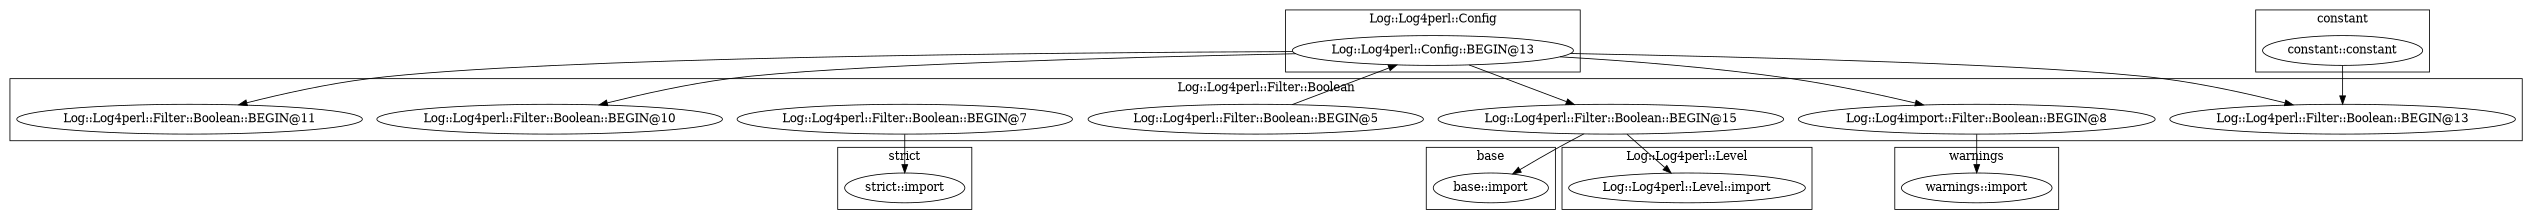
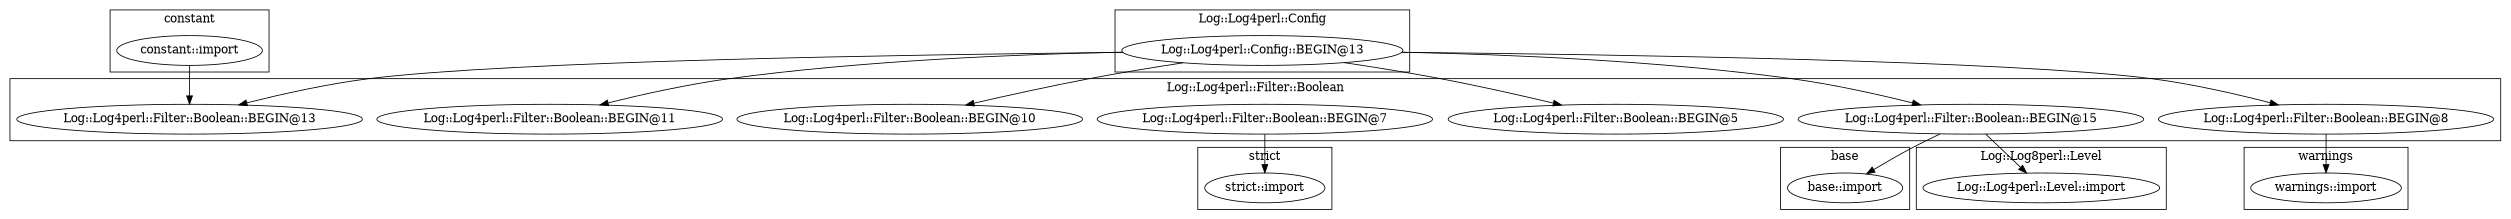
node "constant::constant": label "constant::constant" -> "constant::import"
edge "Log::Log4perl::Filter::Boolean::BEGIN@5" -> "Log::Log4perl::Config::BEGIN@13": reversed
node "Log::Log4import::Filter::Boolean::BEGIN@8": label "Log::Log4import::Filter::Boolean::BEGIN@8" -> "Log::Log4perl::Filter::Boolean::BEGIN@8"
cluster "Log::Log4perl::Level": label "Log::Log4perl::Level" -> "Log::Log8perl::Level"
